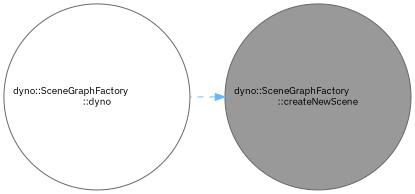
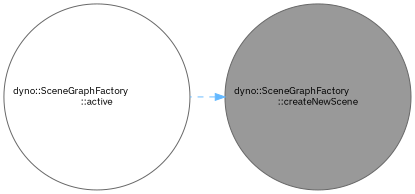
node "dyno::SceneGraphFactory ::dyno": label "dyno::SceneGraphFactory ::dyno" -> "dyno::SceneGraphFactory ::active"
